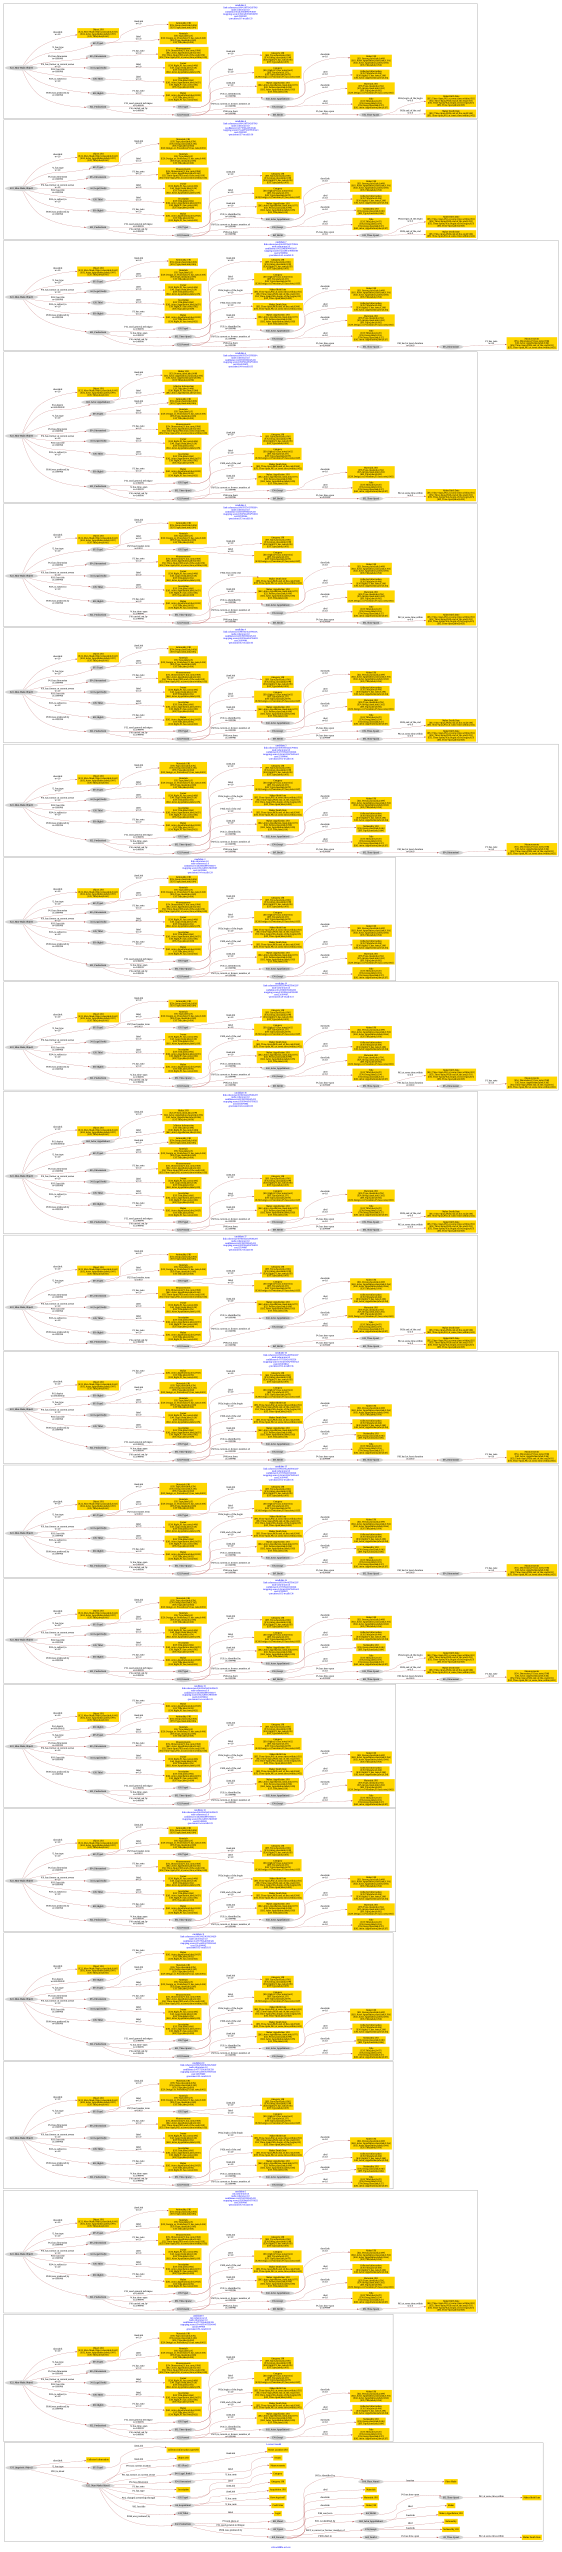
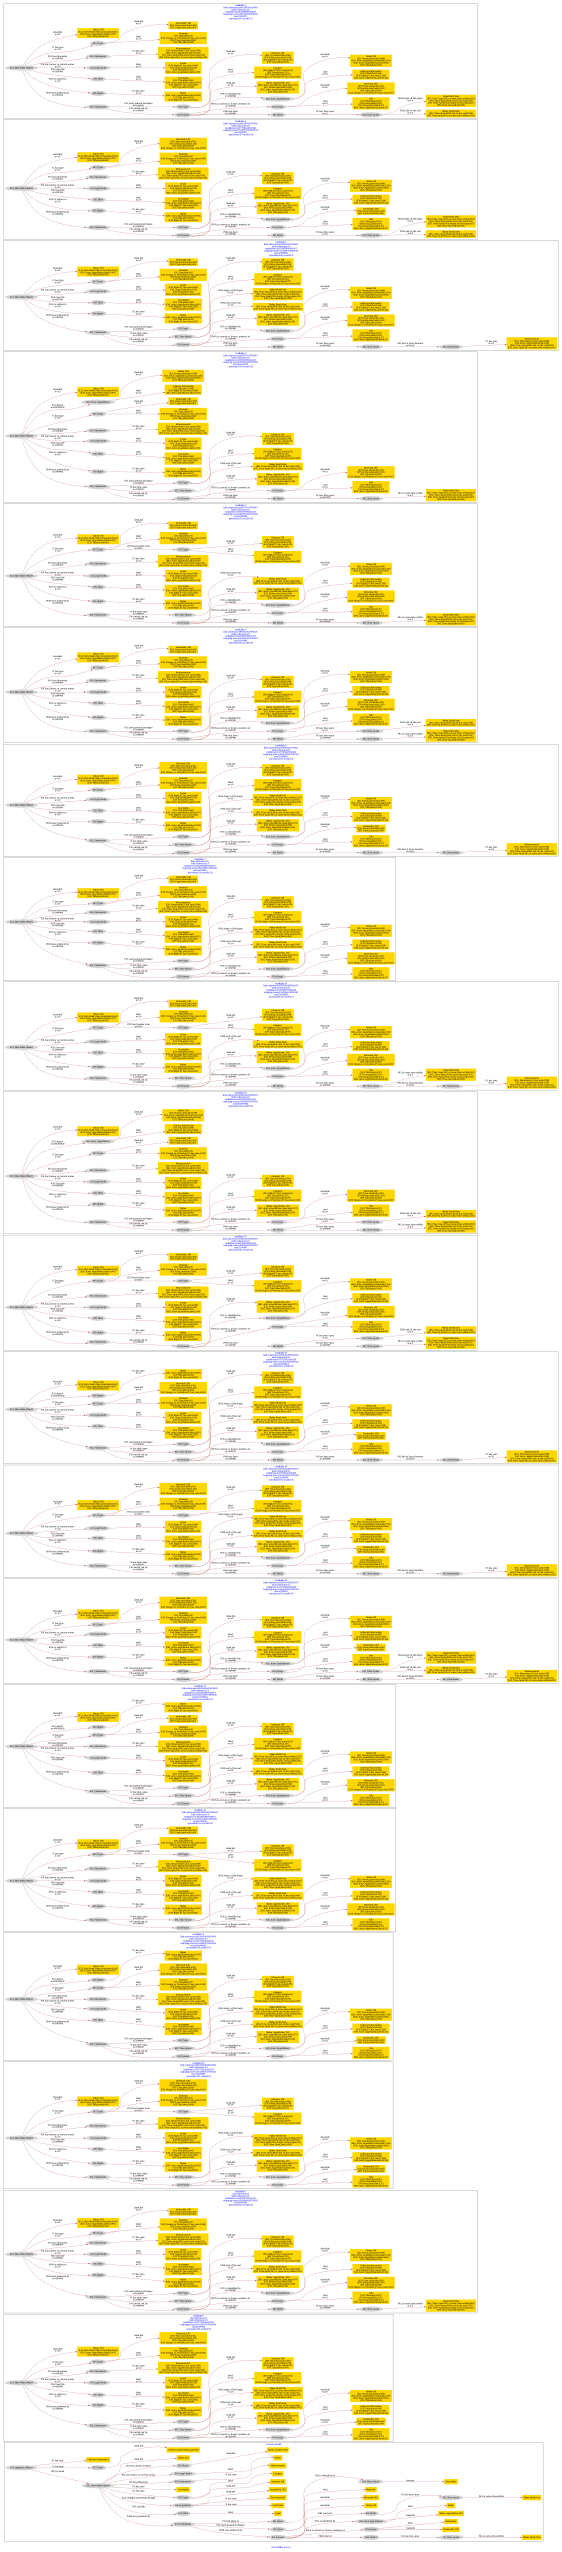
edge "E33_Linguistic_Object2" -> "Collector Information": label "classLink" -> "P3_has_note"
